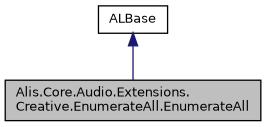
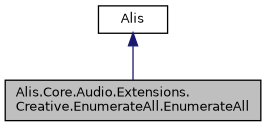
node "ALBase": label "ALBase" -> "Alis"
